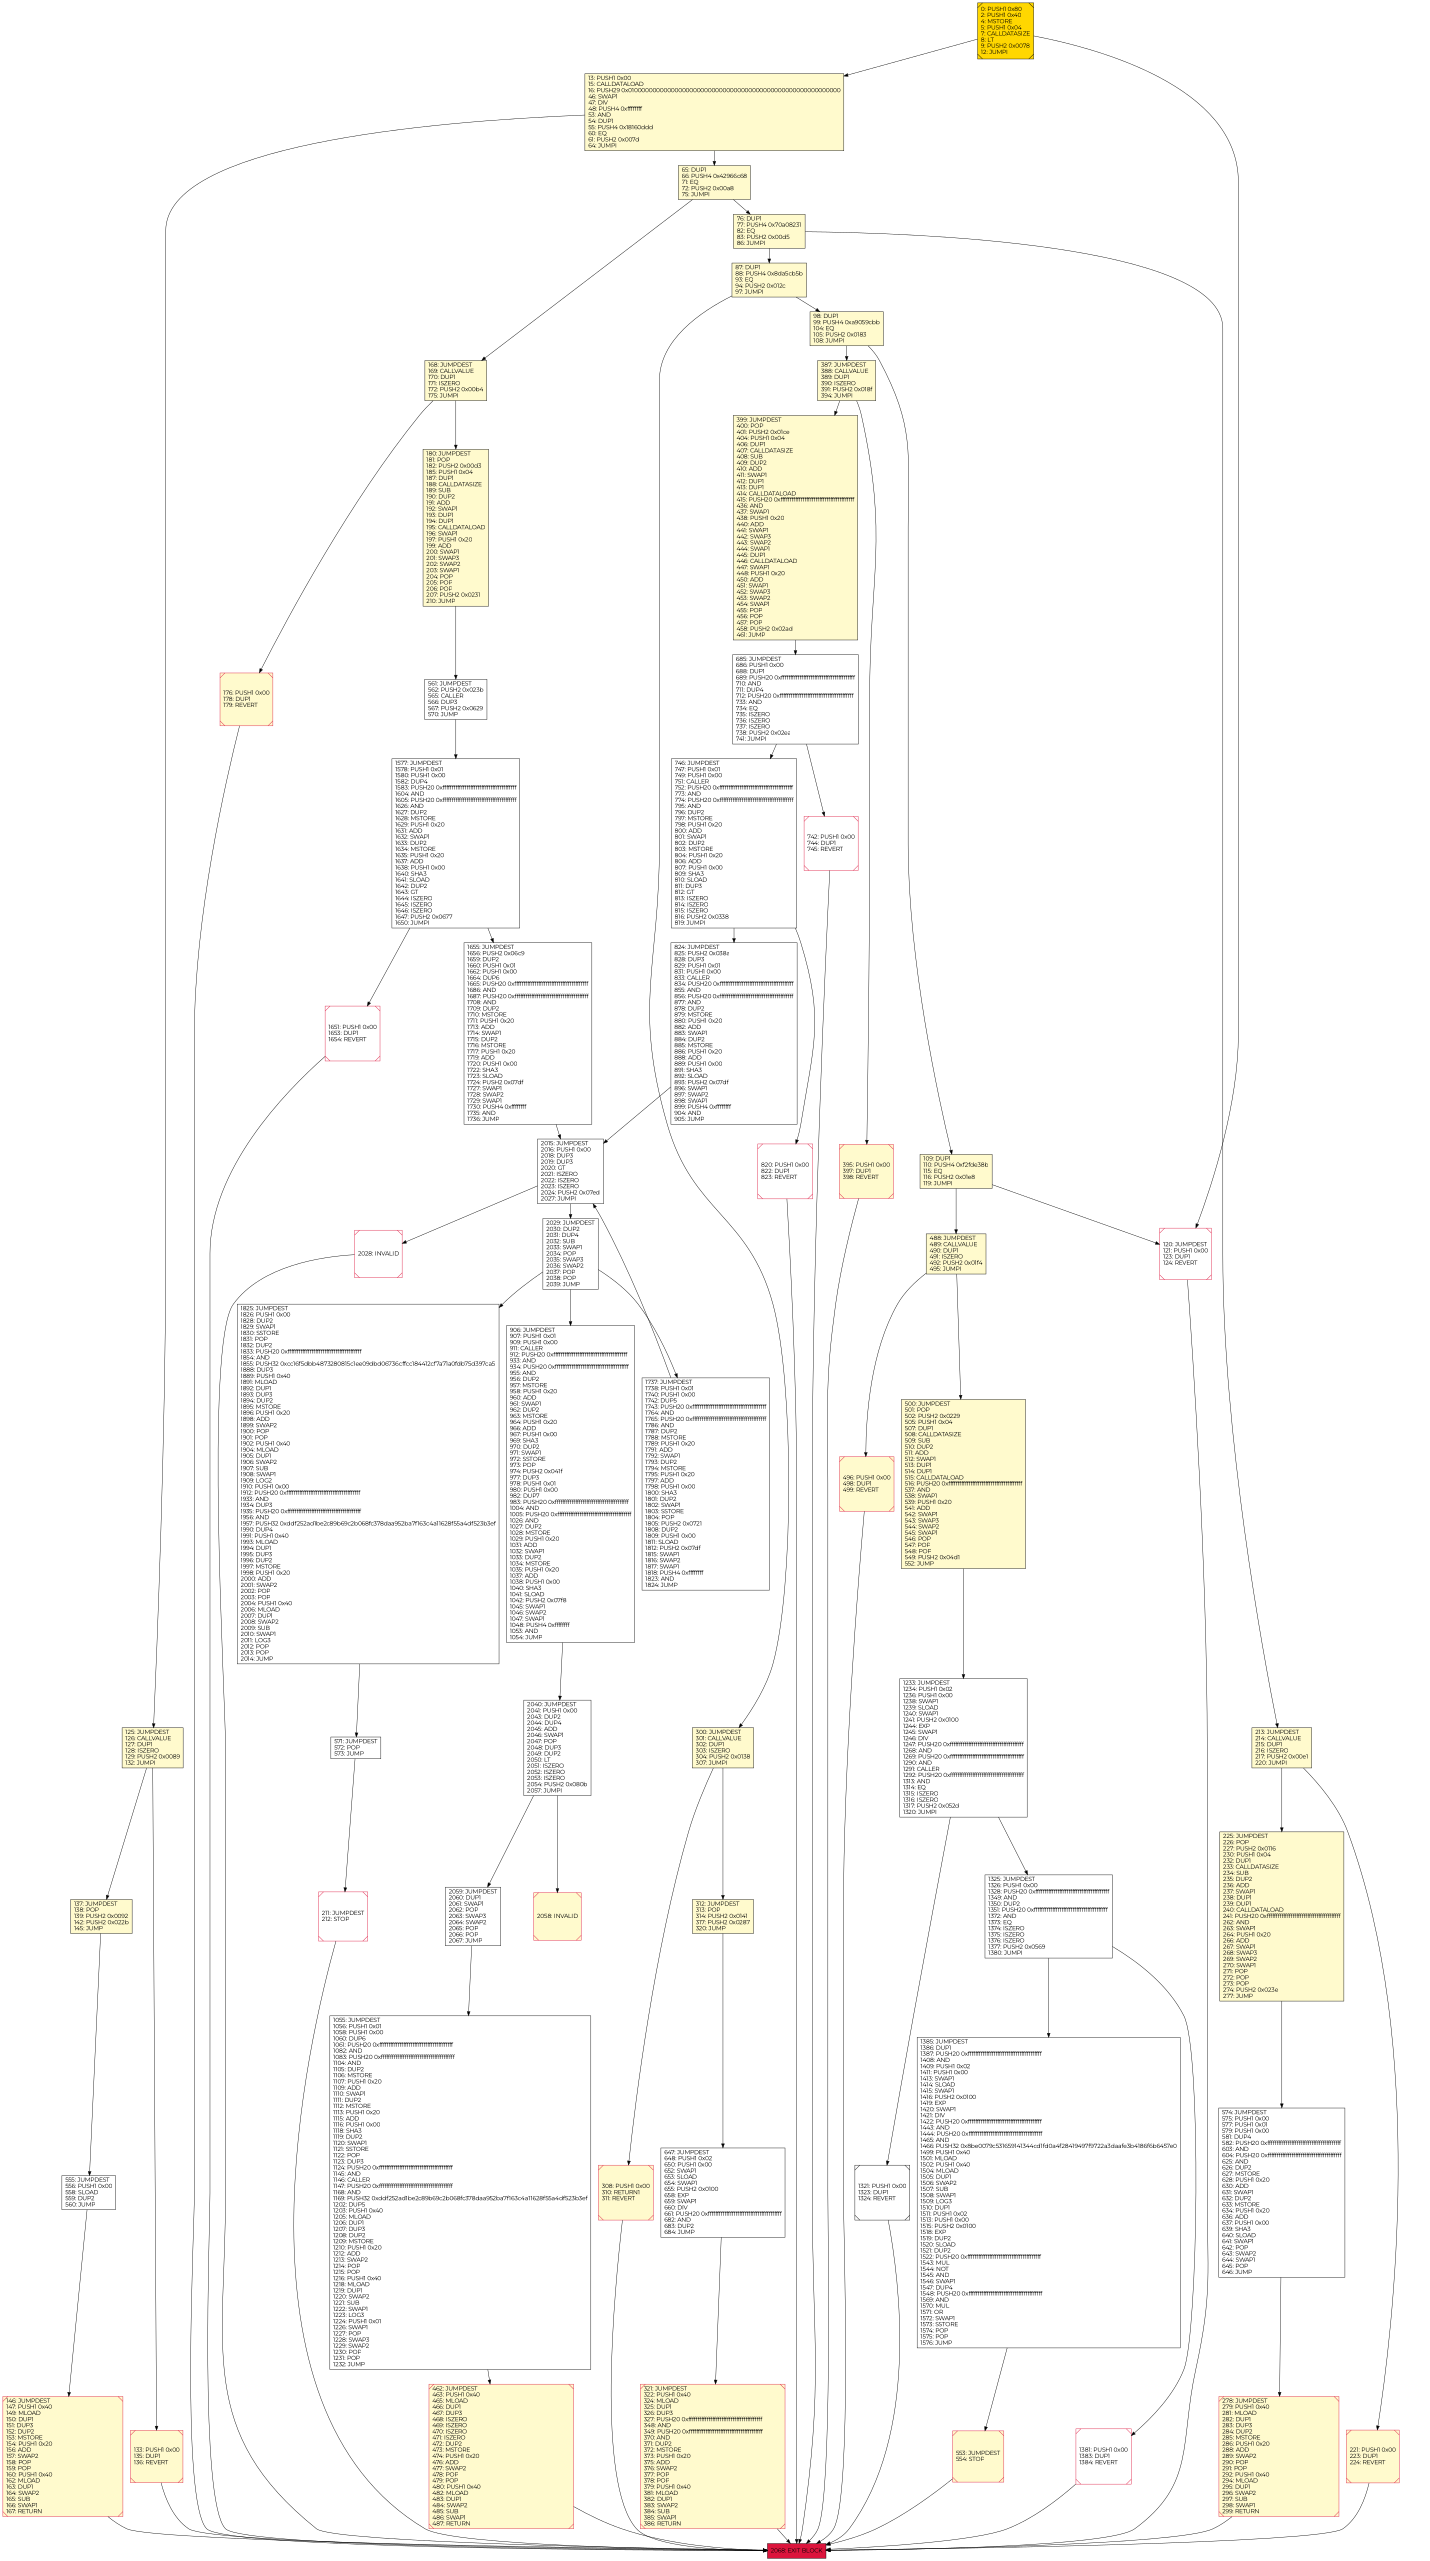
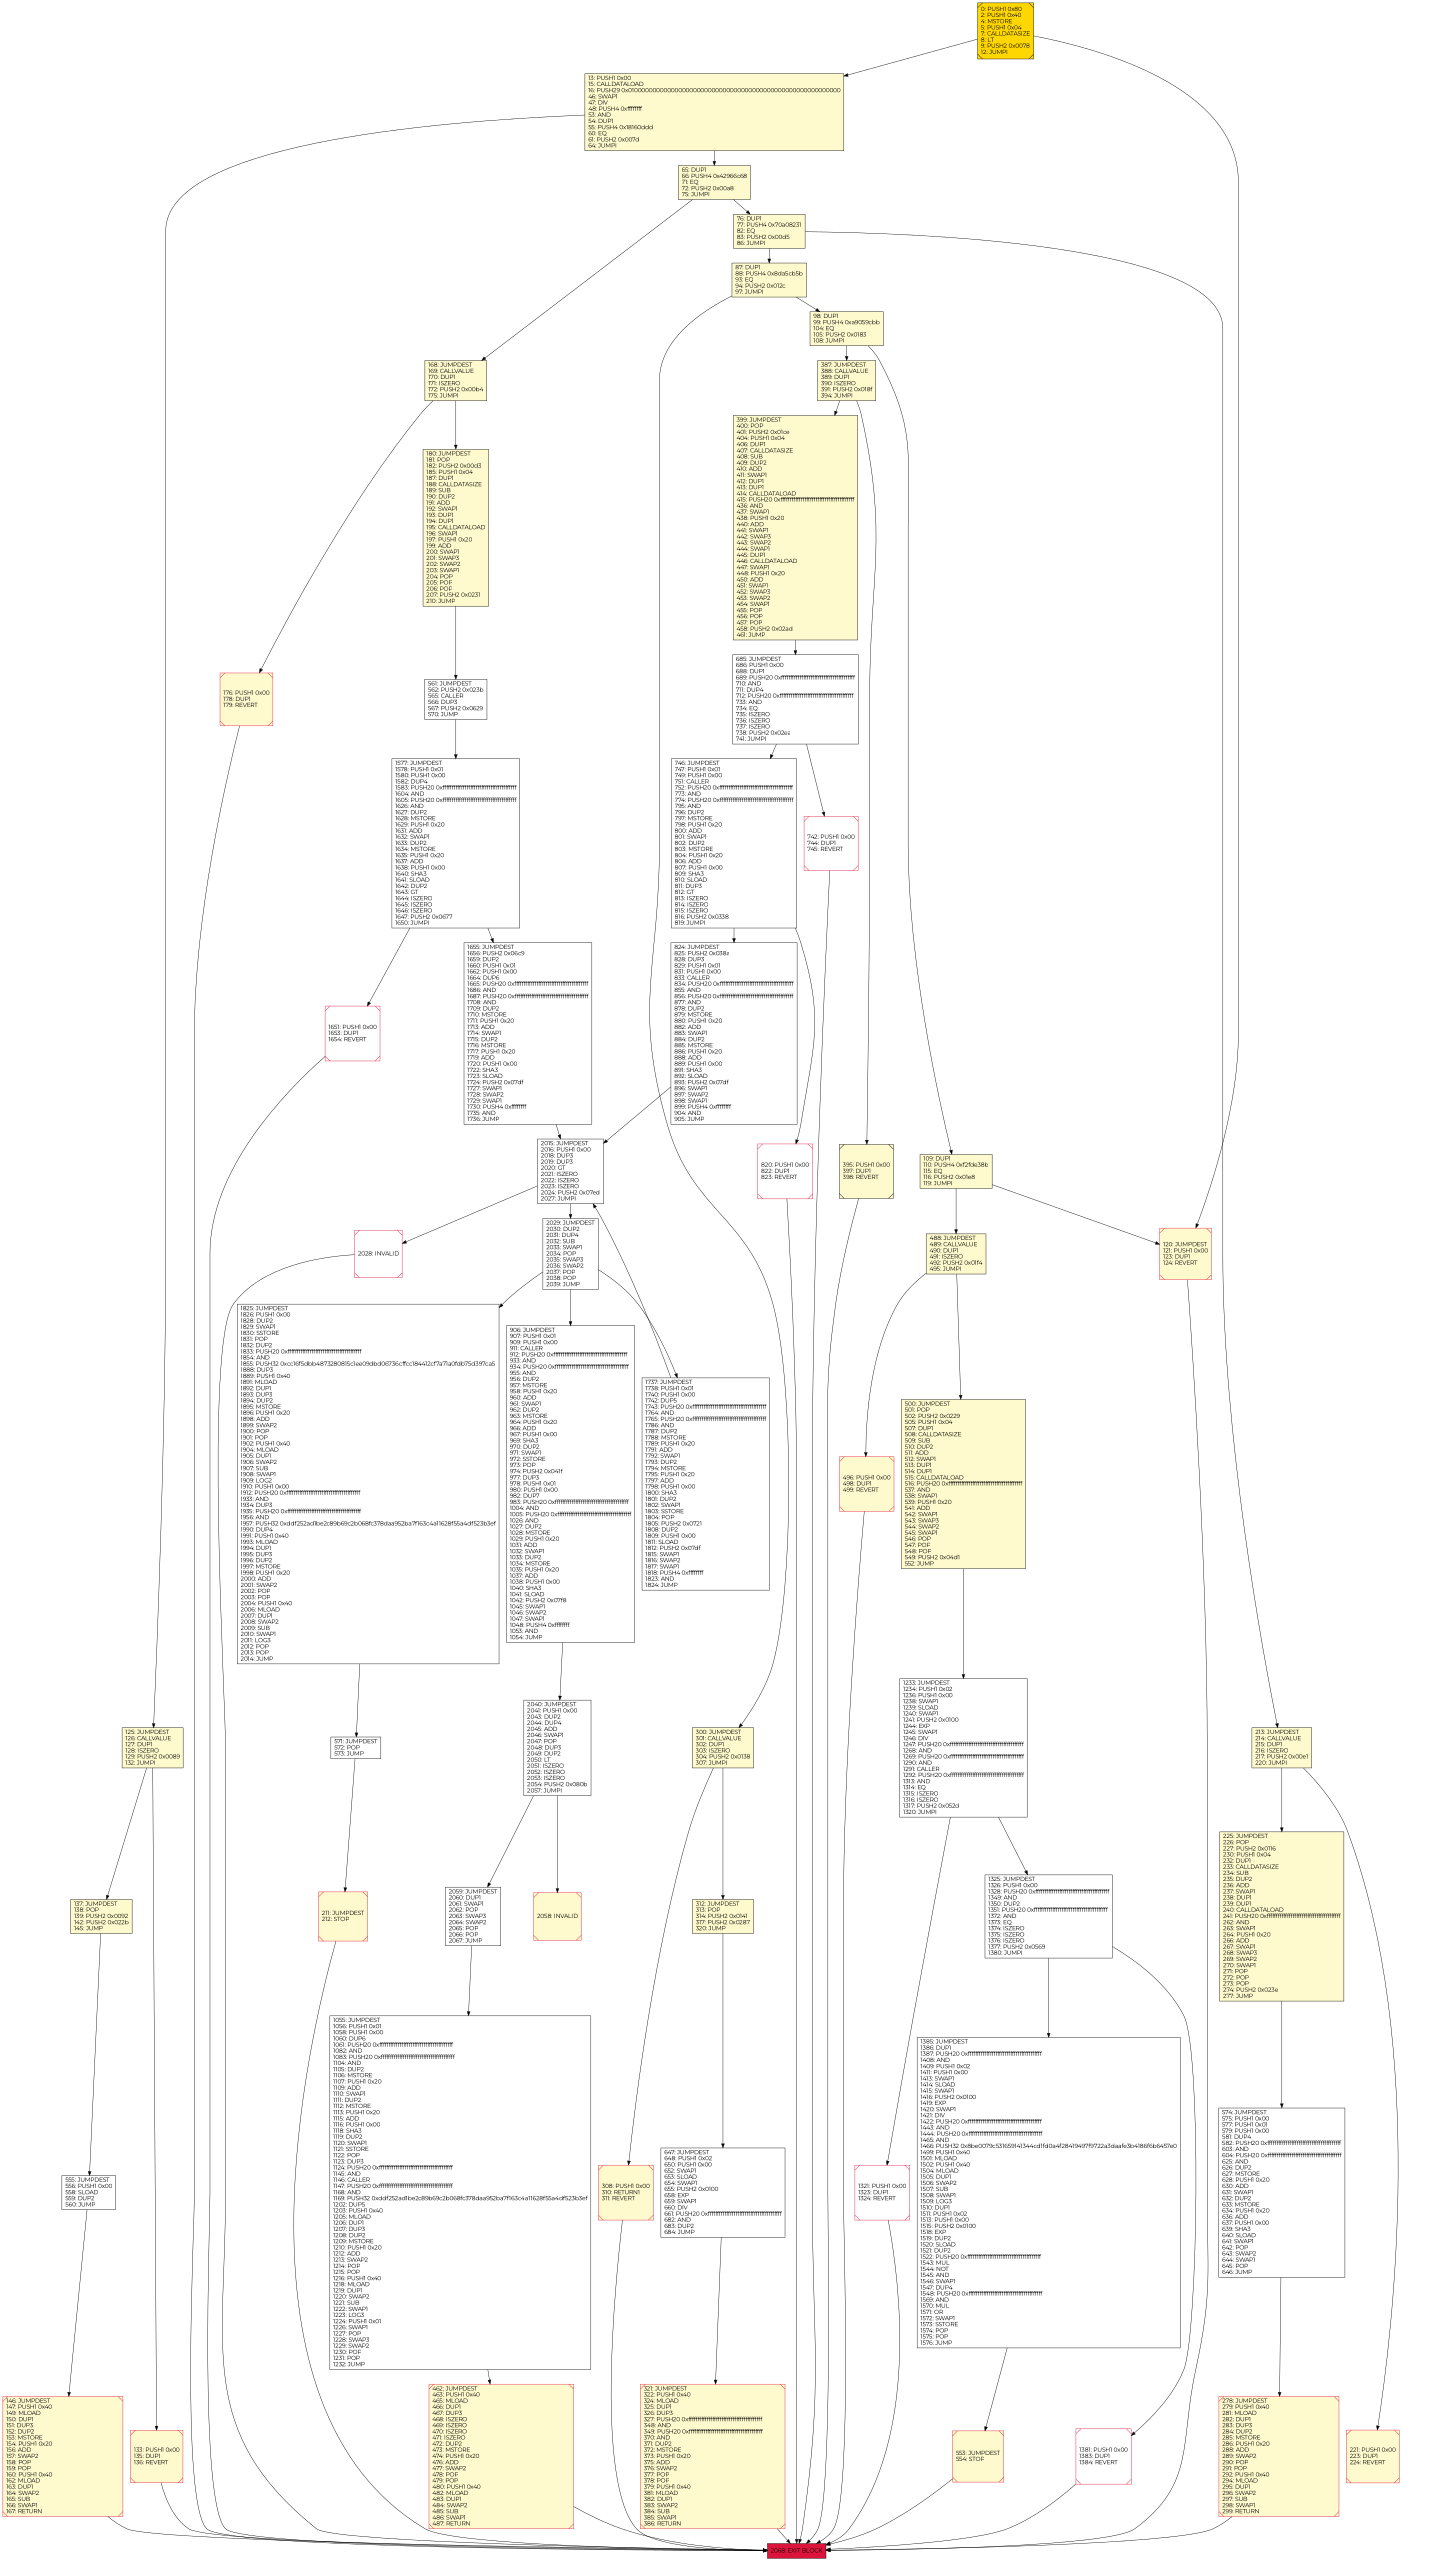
node "395: PUSH1 0x00 397: DUP1 398: REVERT": color crimson -> black
node "120: JUMPDEST 121: PUSH1 0x00 123: DUP1 124: REVERT": fillcolor white -> lemonchiffon
node "211: JUMPDEST 212: STOP": fillcolor white -> lemonchiffon
node "1321: PUSH1 0x00 1323: DUP1 1324: REVERT": color black -> crimson
edge "221: PUSH1 0x00 223: DUP1 224: REVERT" -> "2068: EXIT BLOCK": removed
